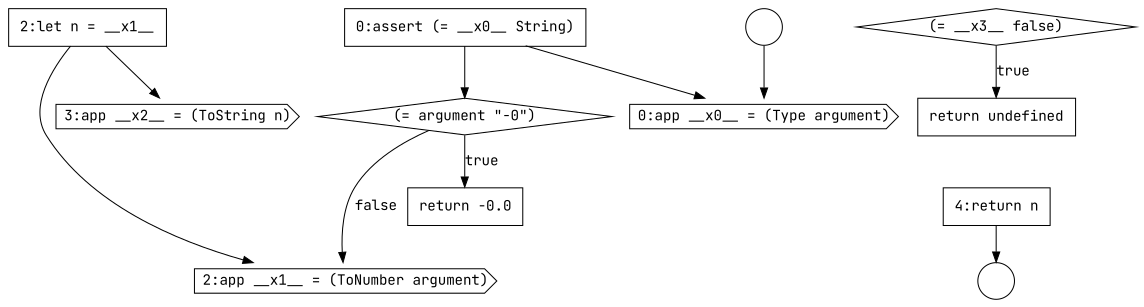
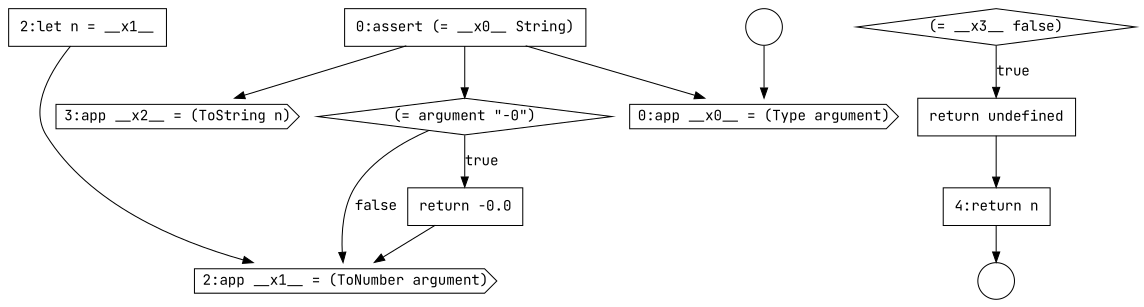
edge "2:let n = __x1__" -> "3:app __x2__ = (ToString n)": now "0:assert (= __x0__ String)" -> "3:app __x2__ = (ToString n)"
edge "return undefined" -> "4:return n": added
edge "return -0.0" -> "2:app __x1__ = (ToNumber argument)": added
